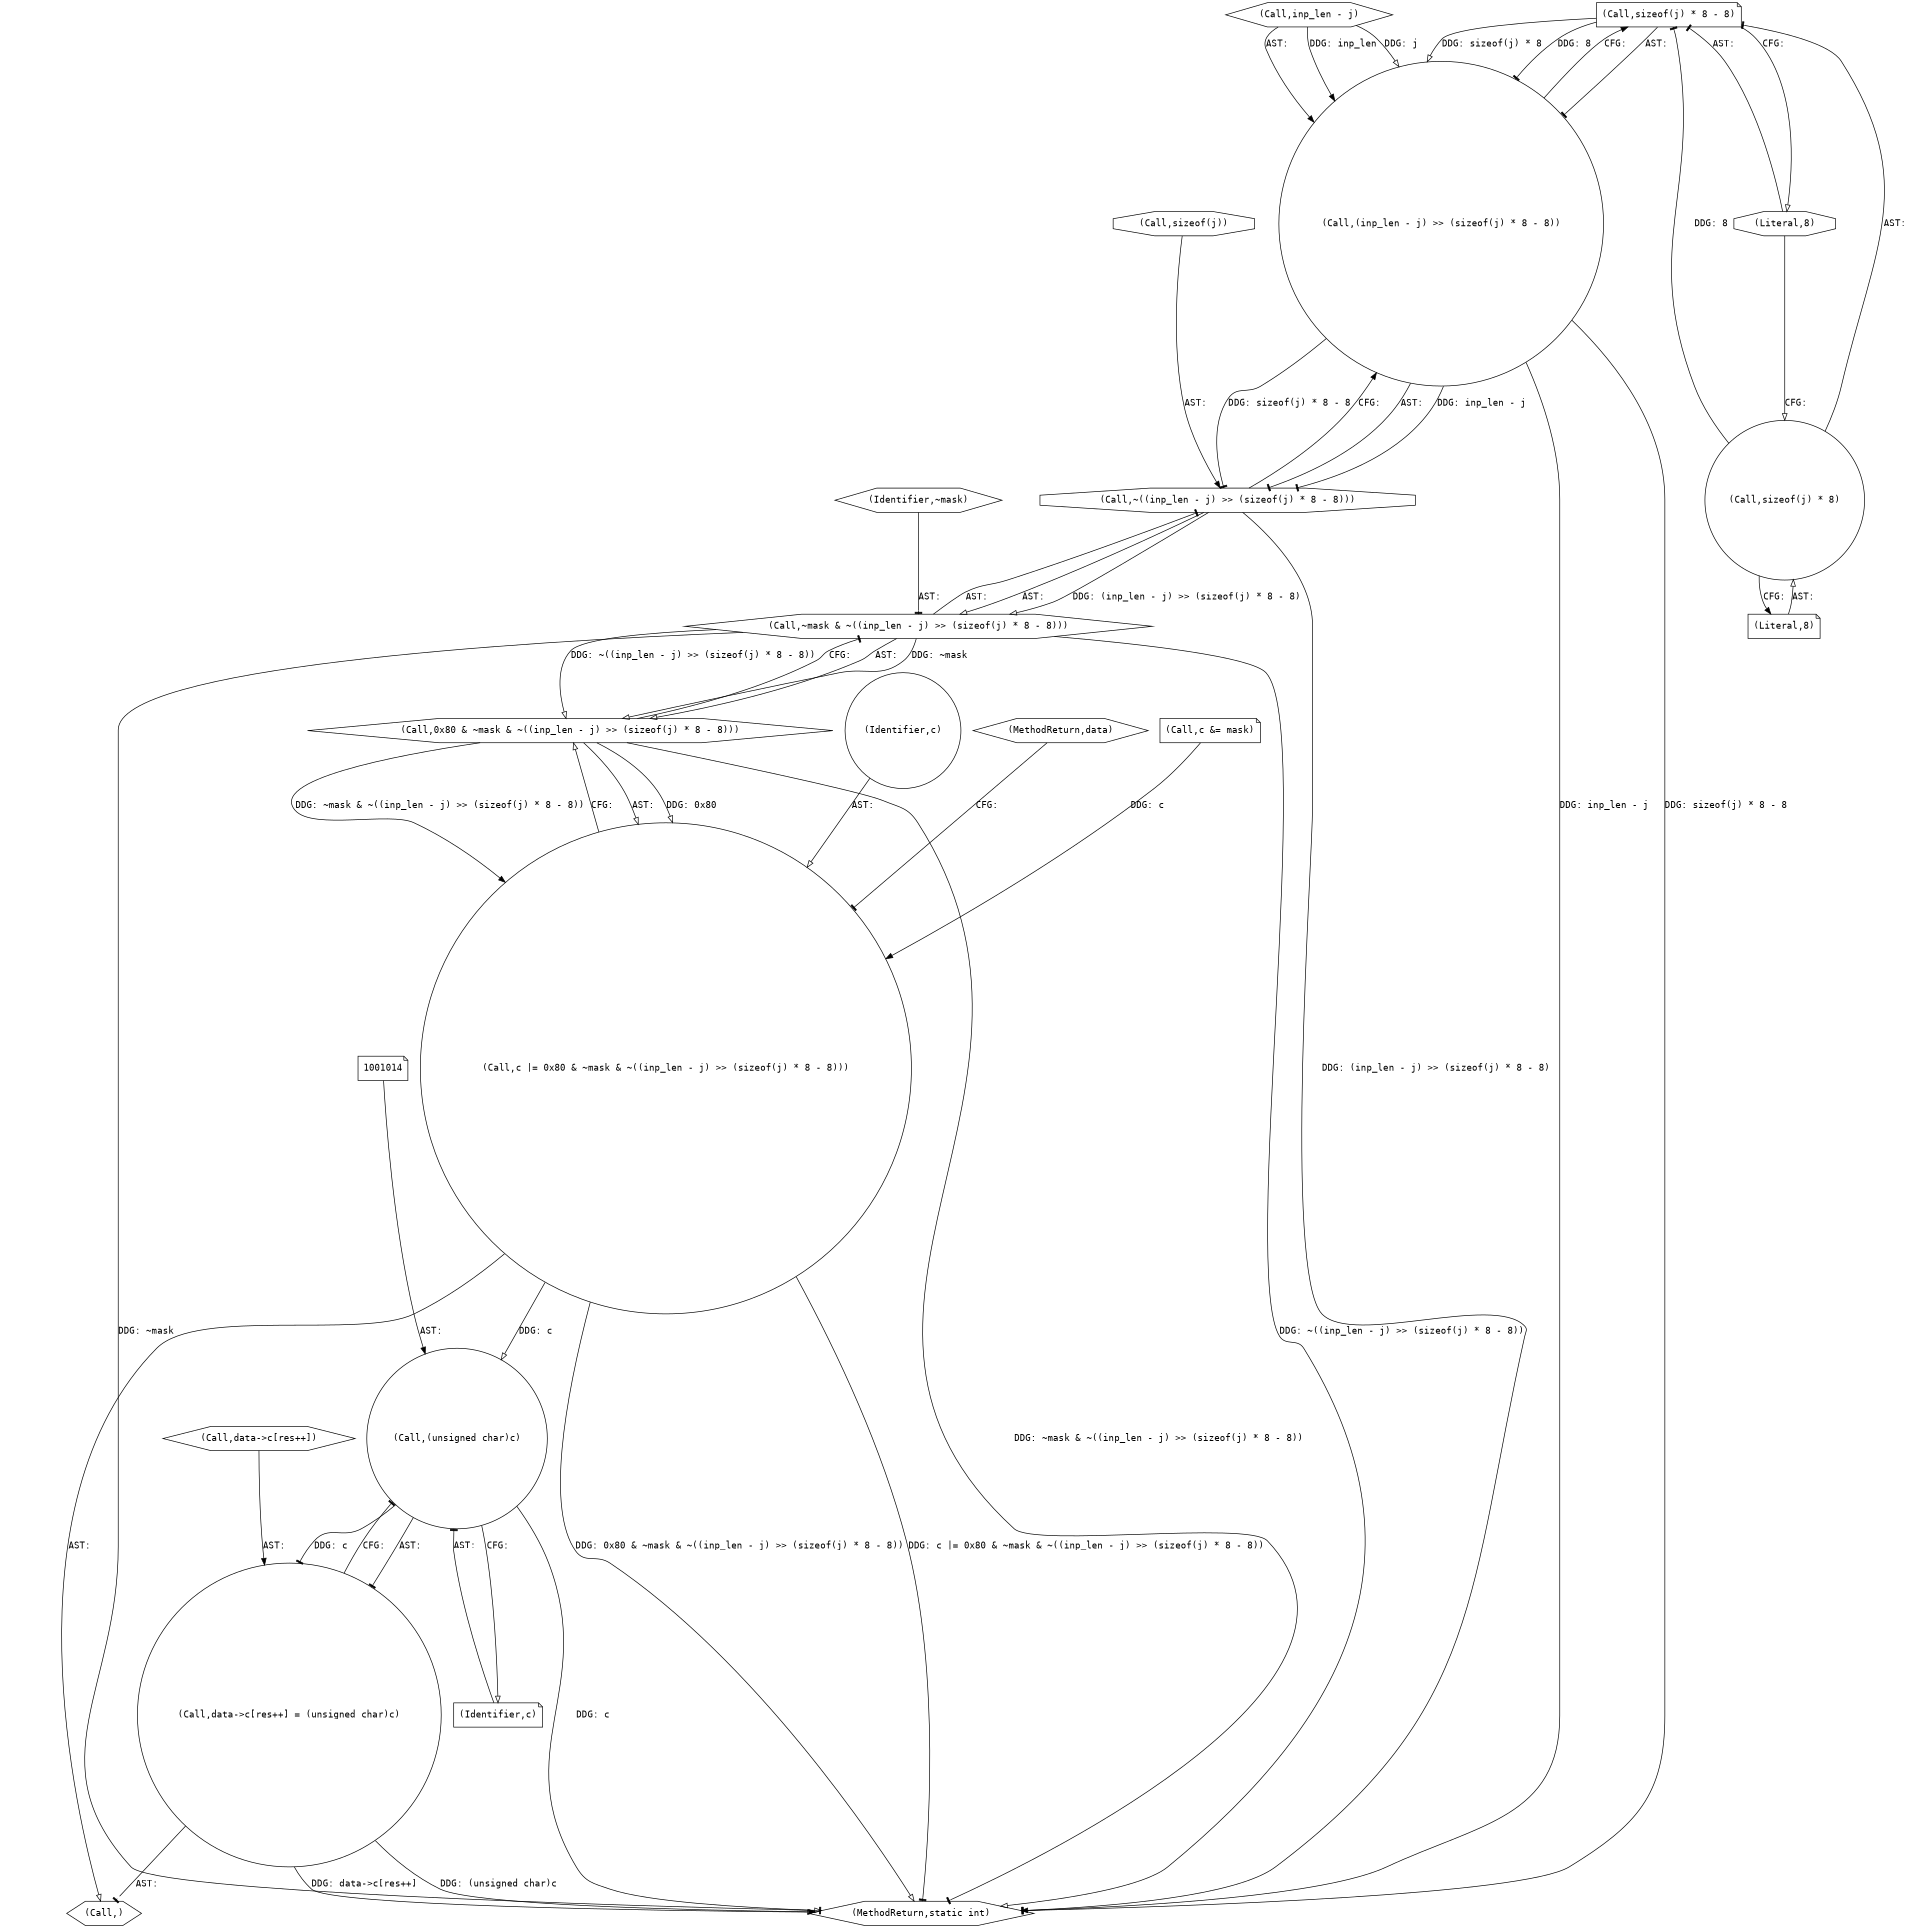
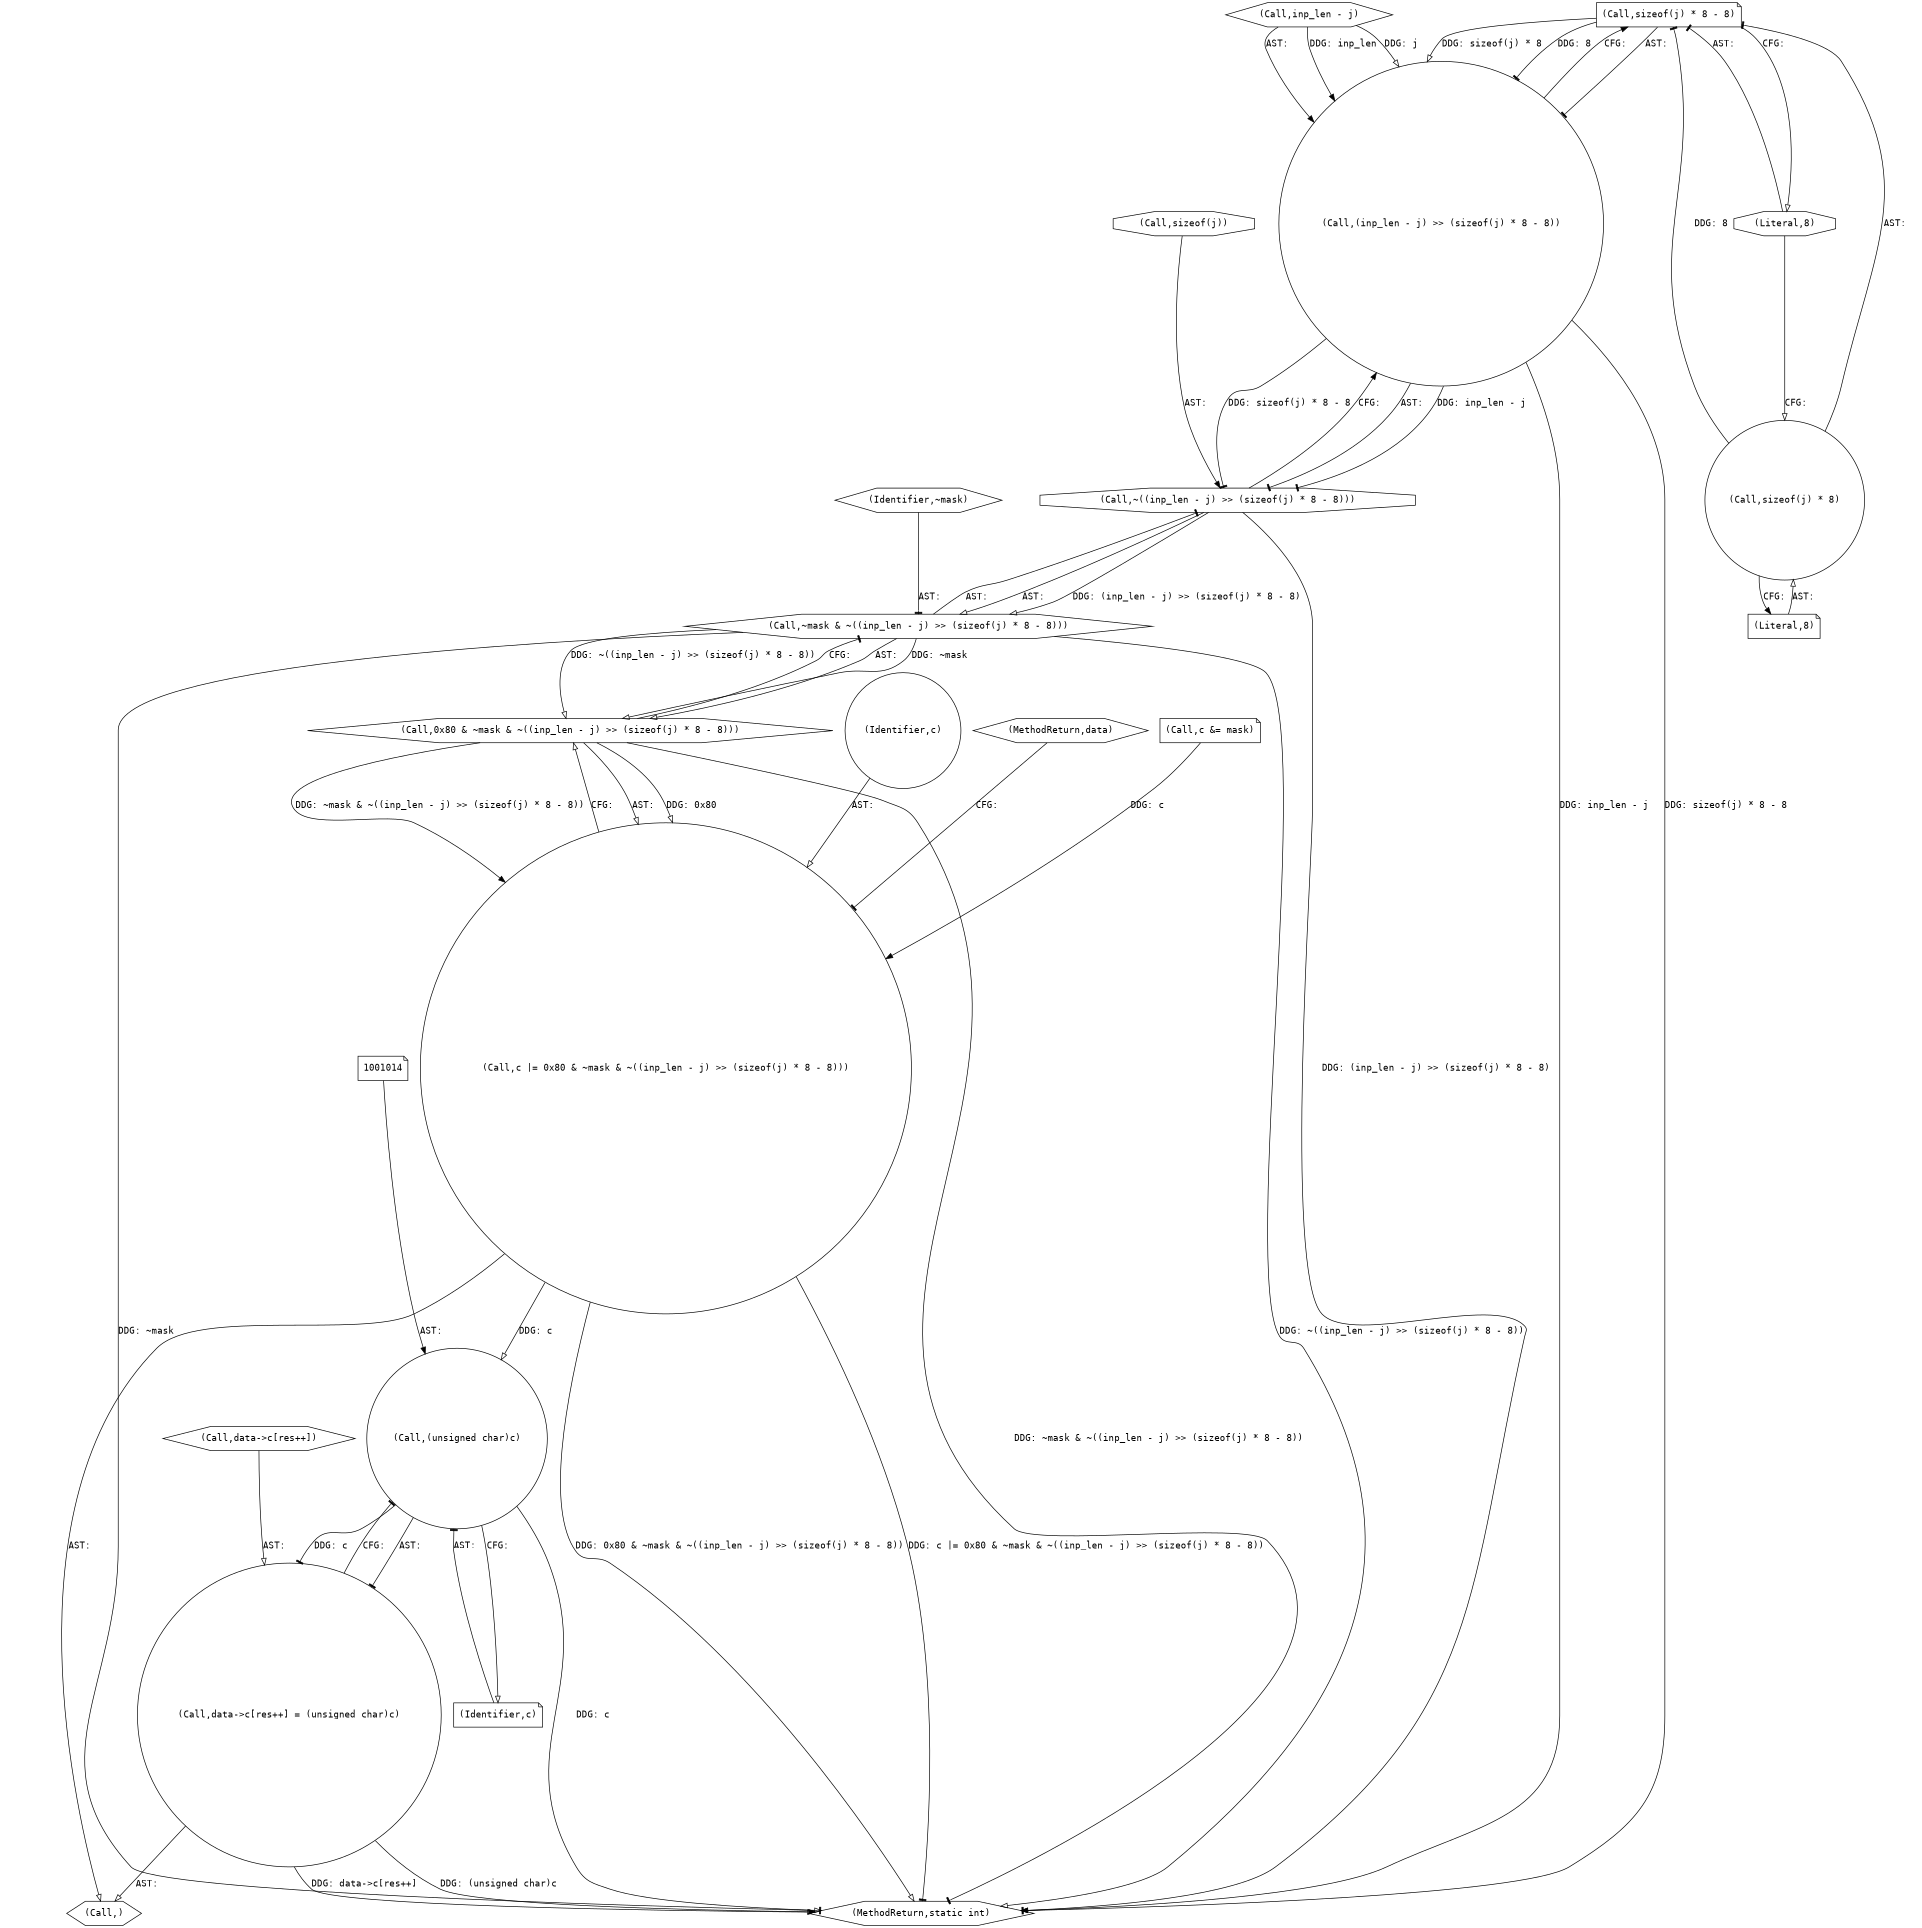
edge "(Call,~((inp_len - j) >> (sizeof(j) * 8 - 8)))" -> "(MethodReturn,static int)": arrowhead tee -> onormal
edge "(Call,data->c[res++])" -> "(Call,data->c[res++] = (unsigned char)c)": arrowhead normal -> onormal
edge "(Call,data->c[res++] = (unsigned char)c)" -> "(Call,)": arrowhead tee -> onormal
